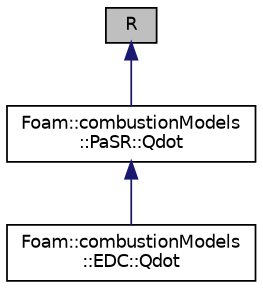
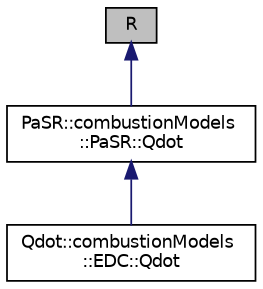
node "Foam::combustionModels ::PaSR::Qdot": label "Foam::combustionModels ::PaSR::Qdot" -> "PaSR::combustionModels ::PaSR::Qdot"
node "Foam::combustionModels ::EDC::Qdot": label "Foam::combustionModels ::EDC::Qdot" -> "Qdot::combustionModels ::EDC::Qdot"
